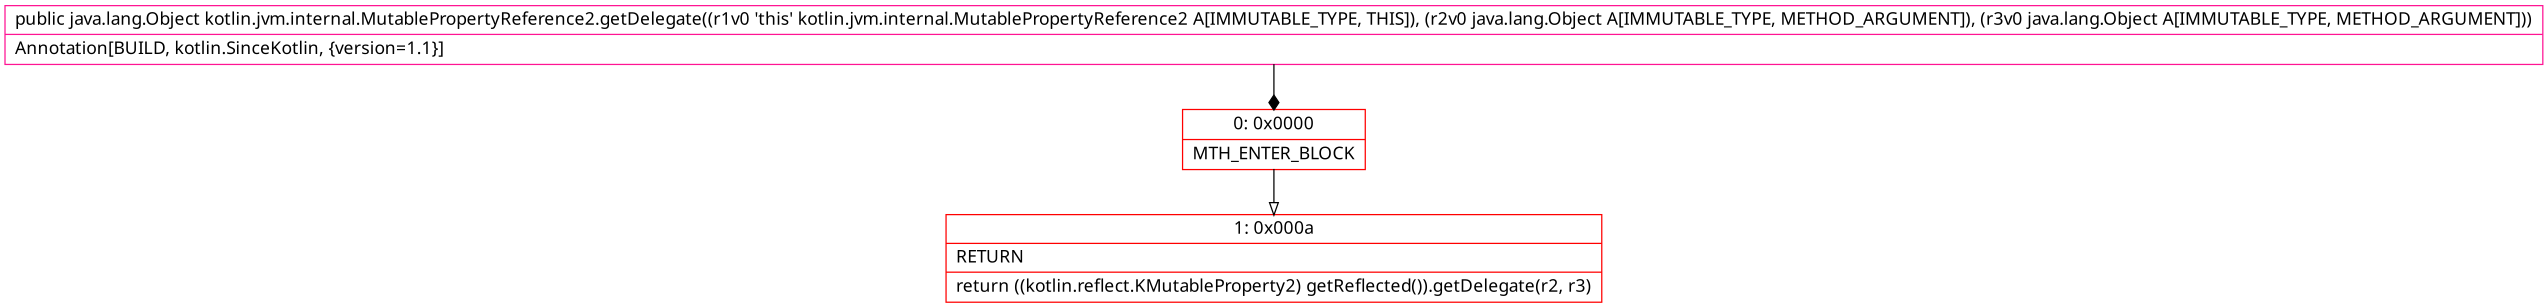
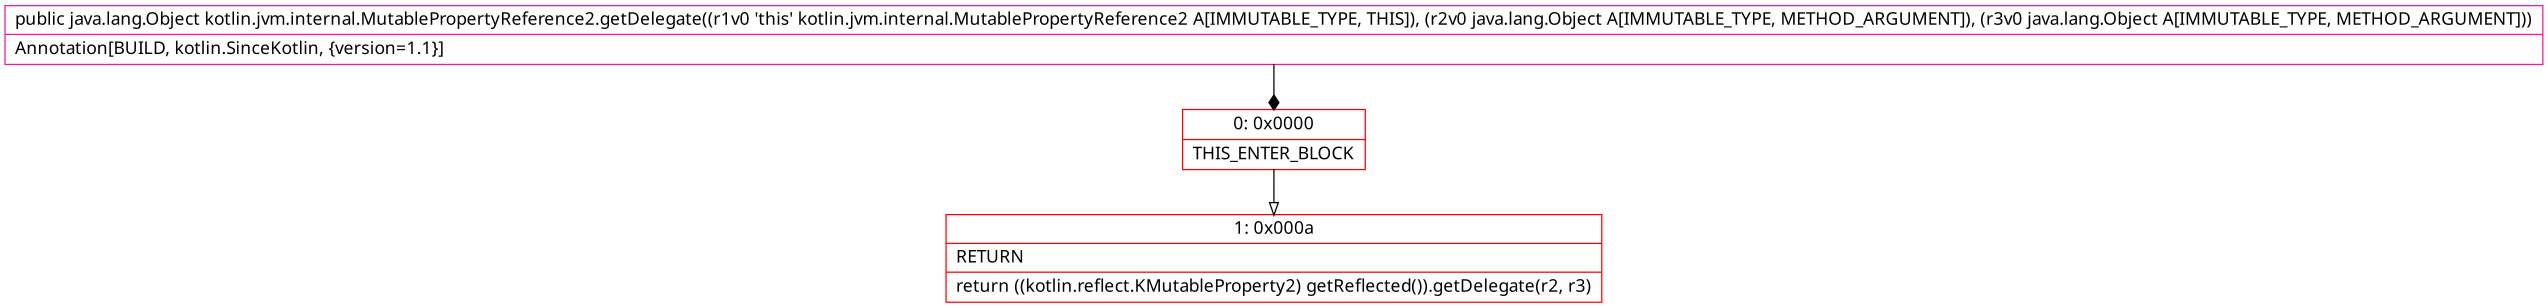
node "0: 0x0000": text "MTH_ENTER_BLOCK" -> "THIS_ENTER_BLOCK"
